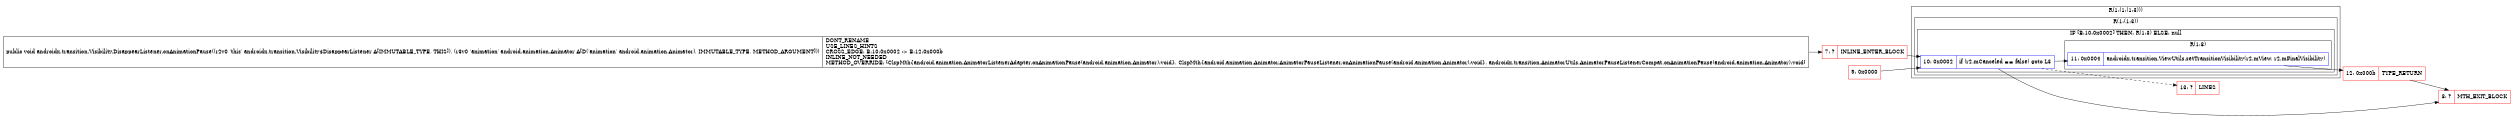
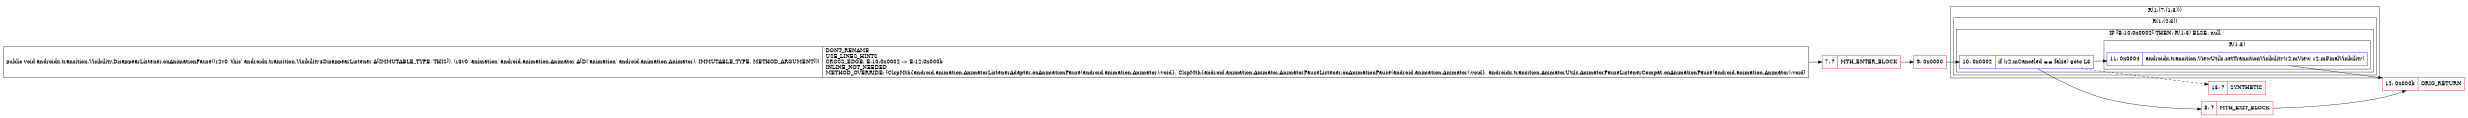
cluster "R(1:(1:(1:3)))": label "R(1:(1:(1:3)))" -> "R(1:(7:(1:3)))"
cluster "R(1:(1:3))": label "R(1:(1:3))" -> "R(1:(2:3))"
node "7: ?": text "INLINE_ENTER_BLOCK" -> "MTH_ENTER_BLOCK"
edge "7: ?" -> "10: 0x0002": now "7: ?" -> "9: 0x0000"
node "12: 0x000b": text "TYPE_RETURN" -> "ORIG_RETURN"
edge "12: 0x000b" -> "8: ?": reversed
node "13: ?": text "LINES" -> "SYNTHETIC"
